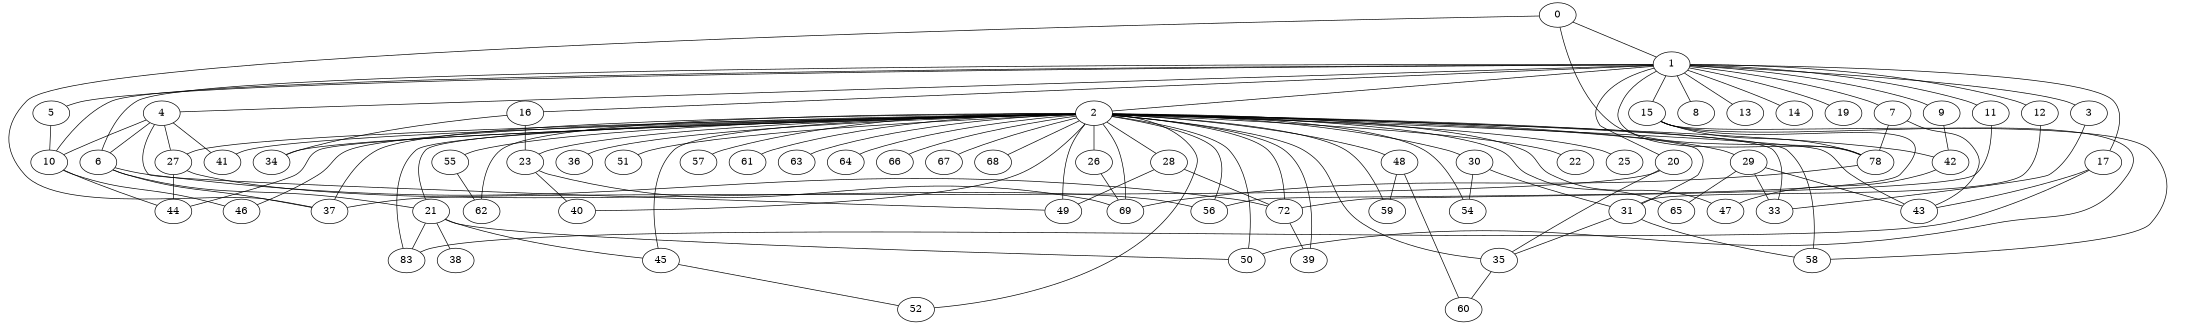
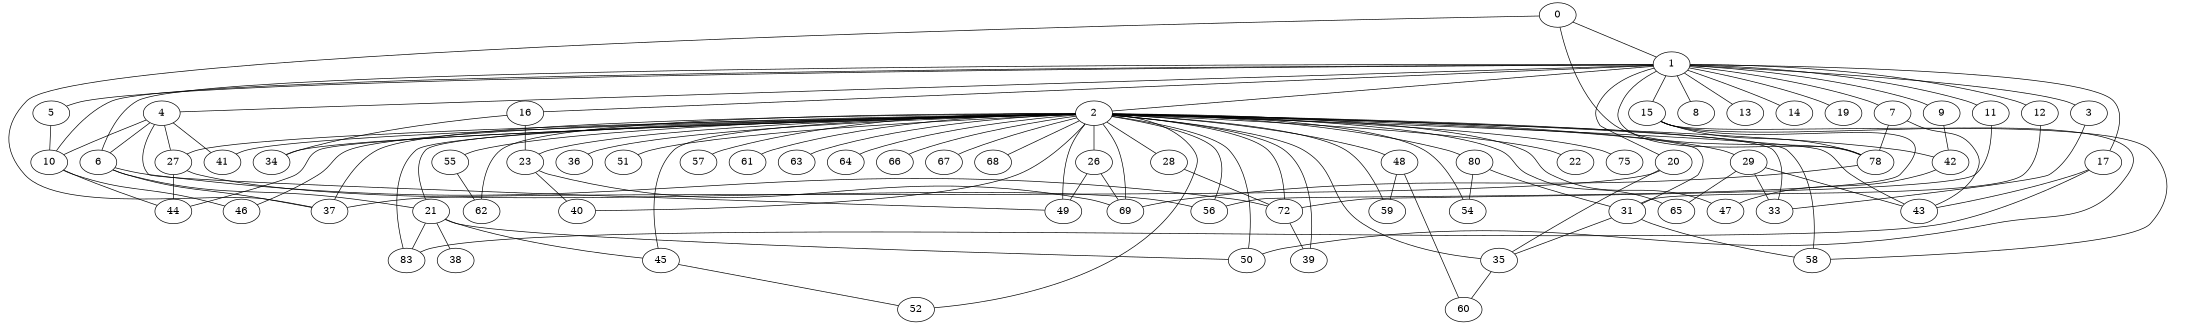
node "30": label "30" -> "80"
node "25": label "25" -> "75"
edge "28" -- "49": now "26" -- "49"
